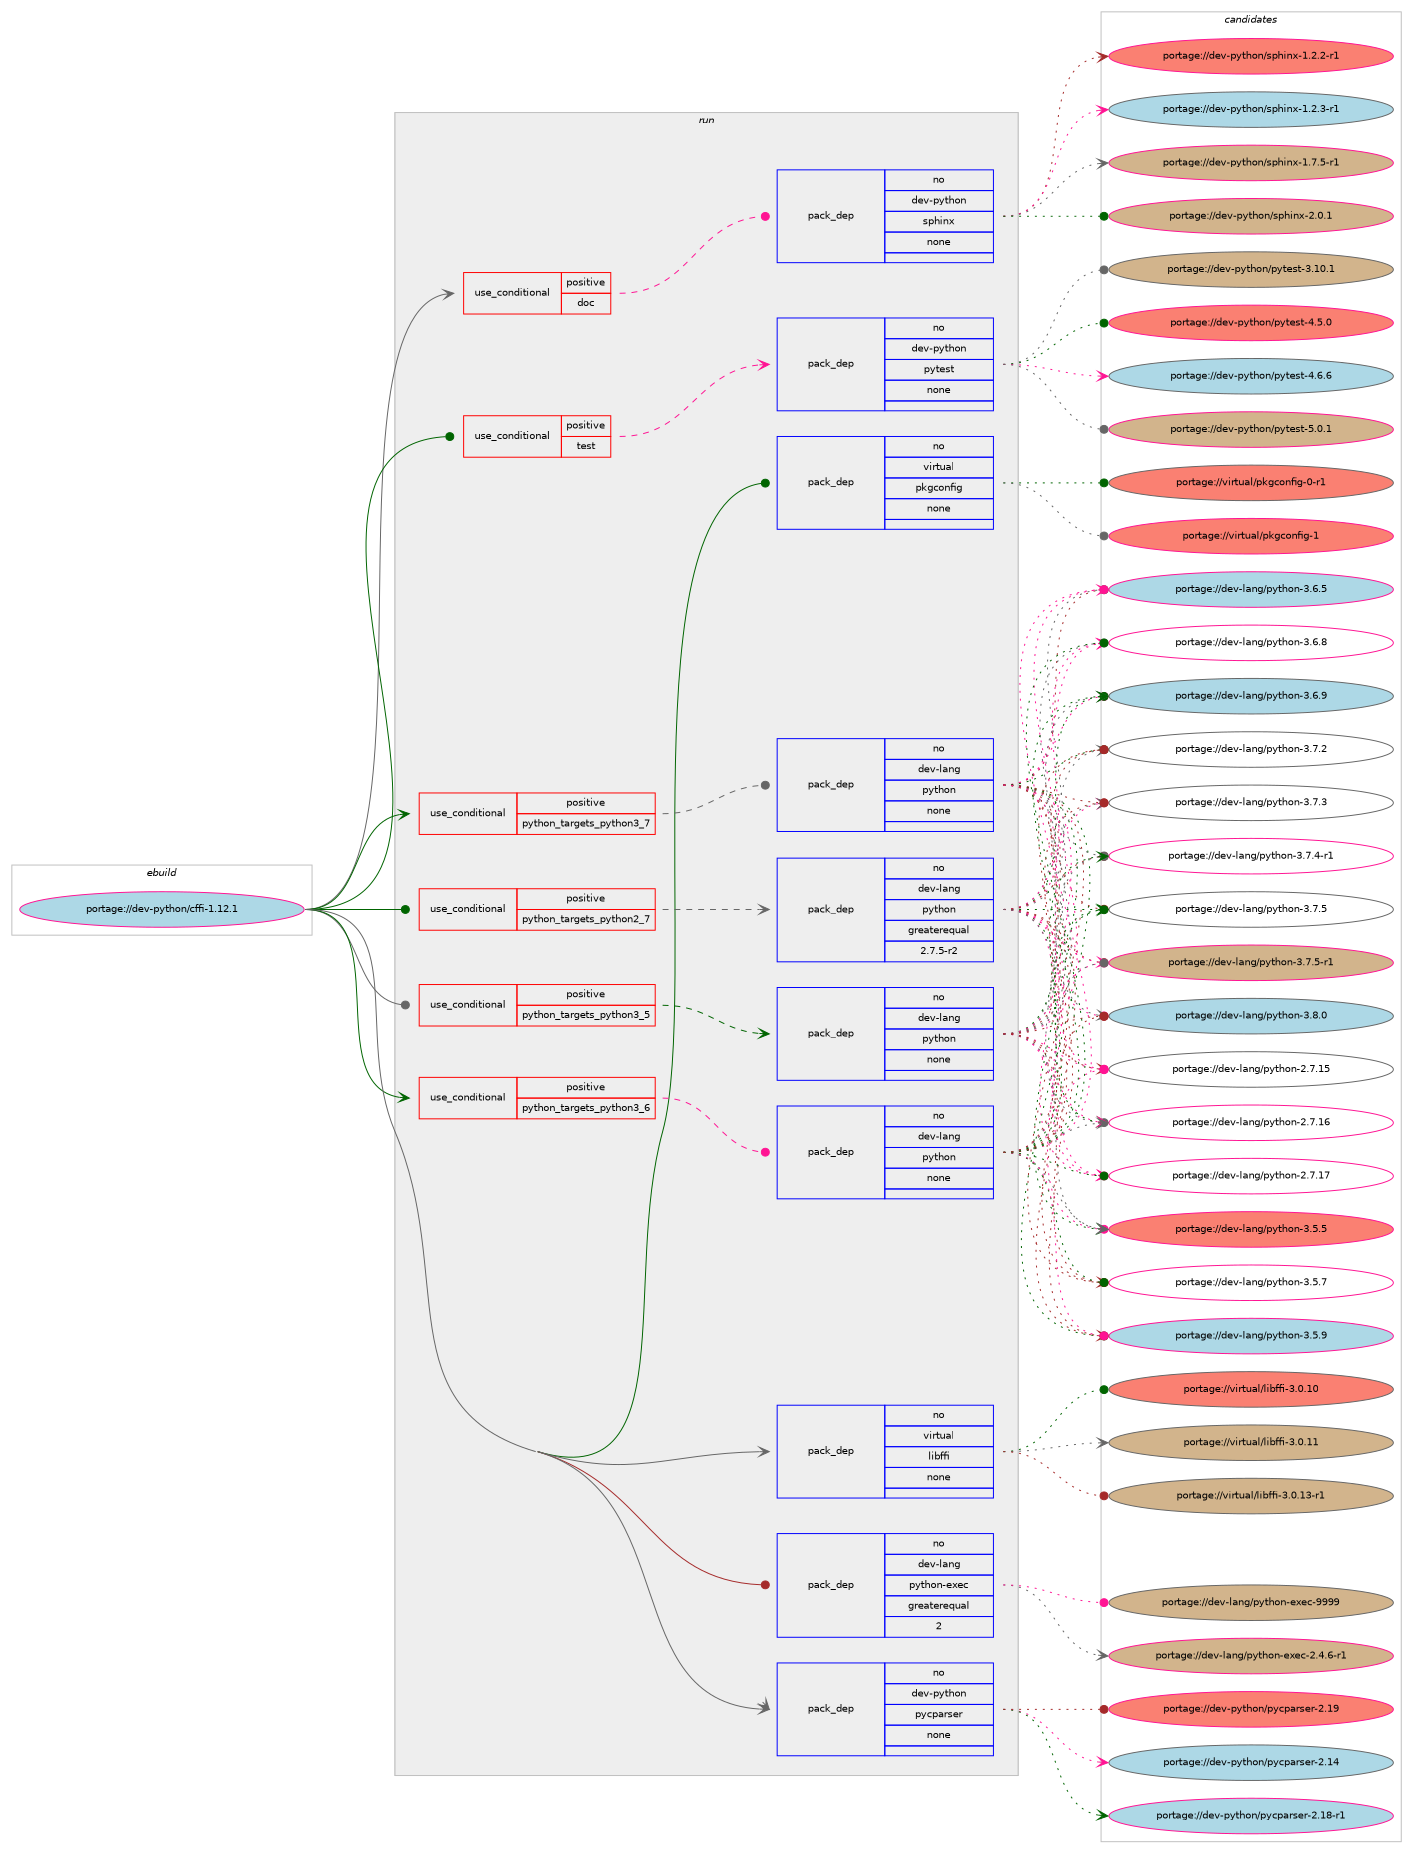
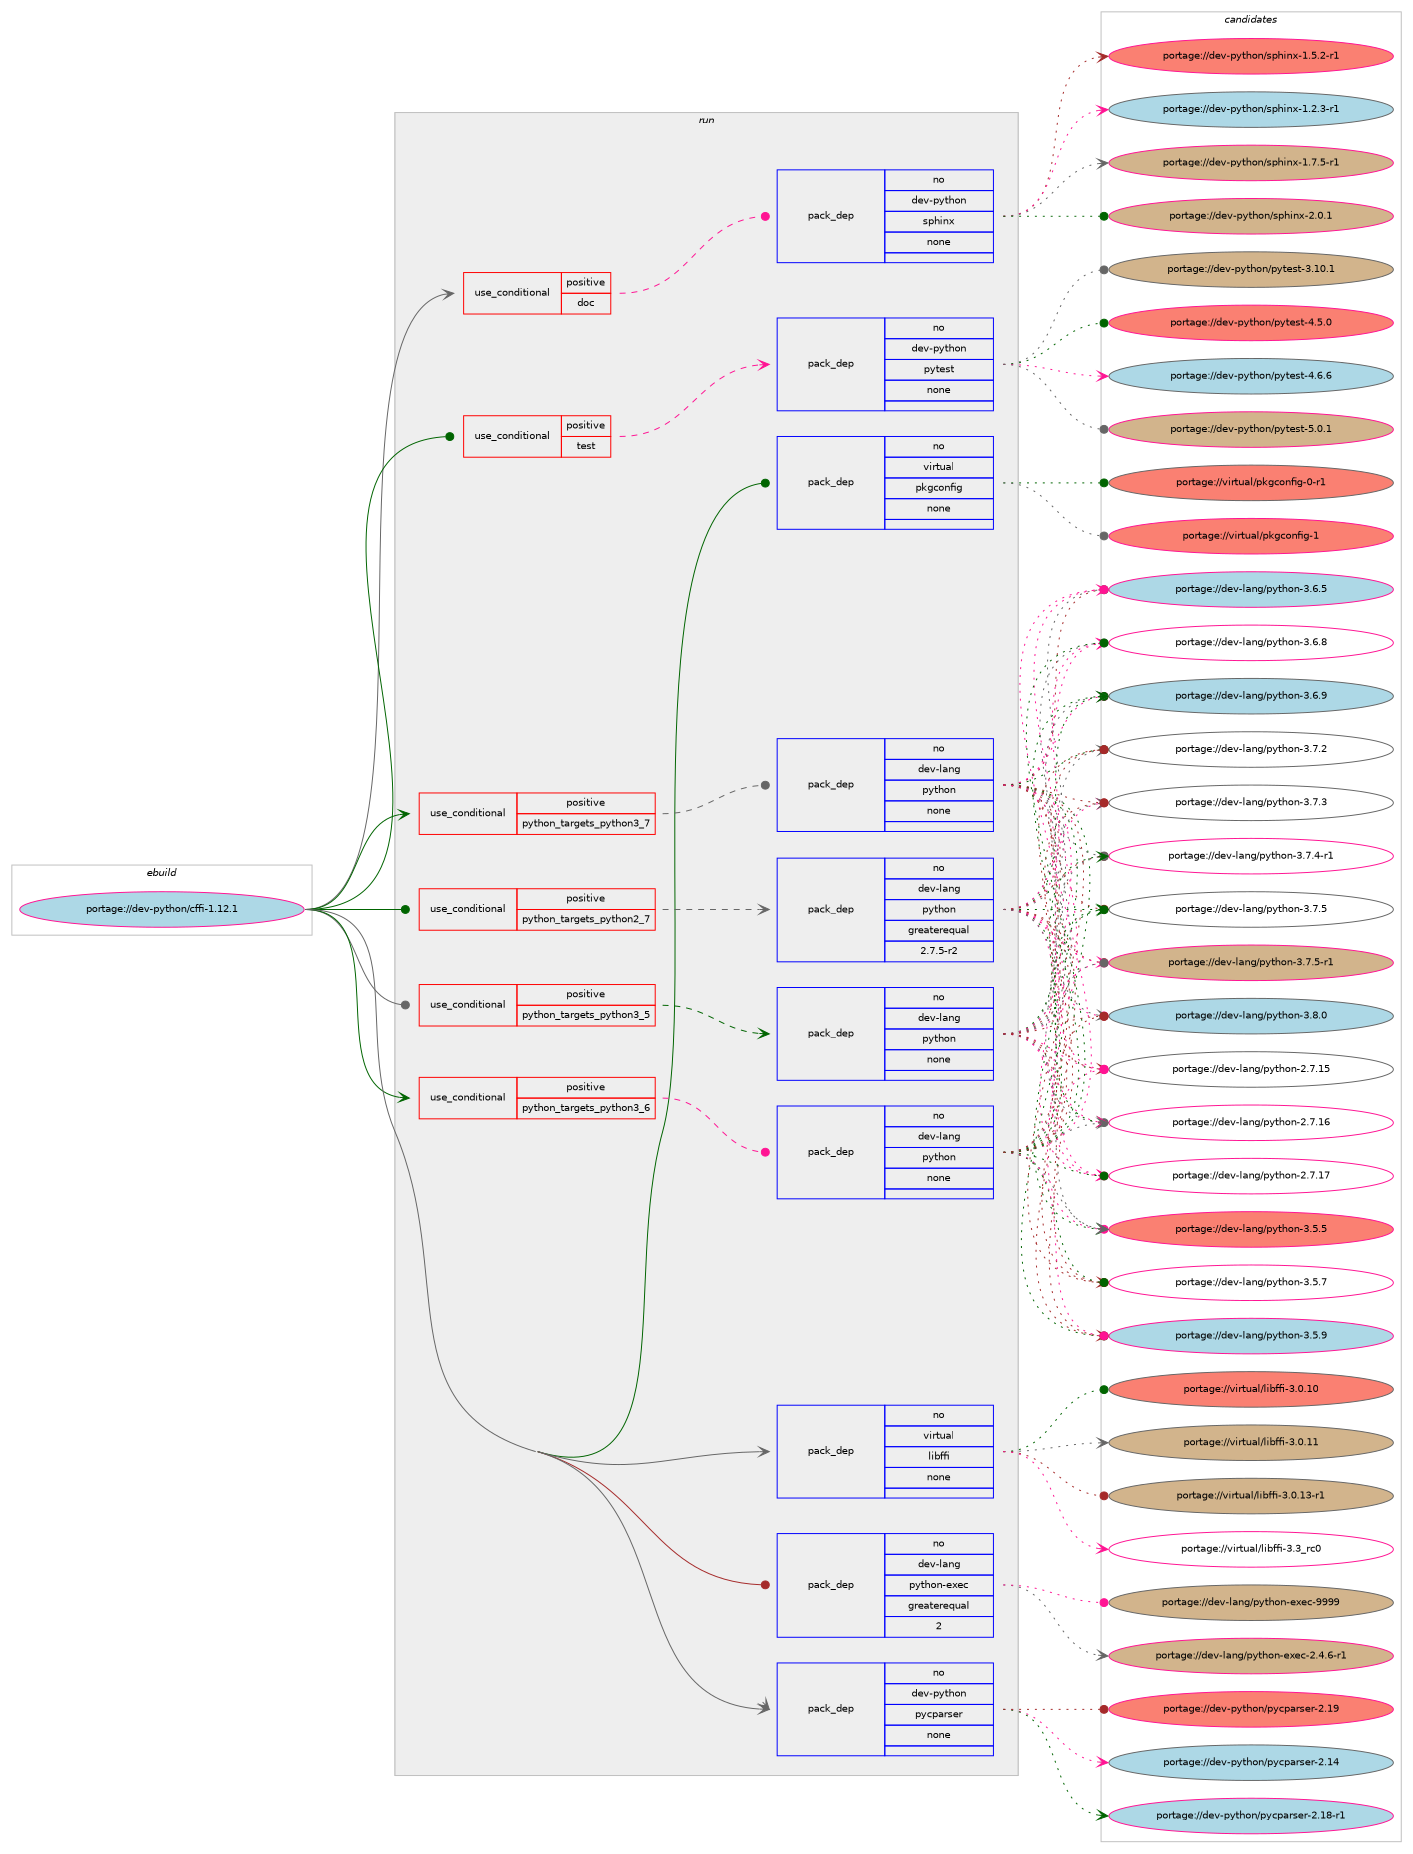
node "portage://dev-python/sphinx-1.2.2-r1": label "portage://dev-python/sphinx-1.2.2-r1" -> "portage://dev-python/sphinx-1.5.2-r1"
node "portage://virtual/libffi-3.3_rc0": added
